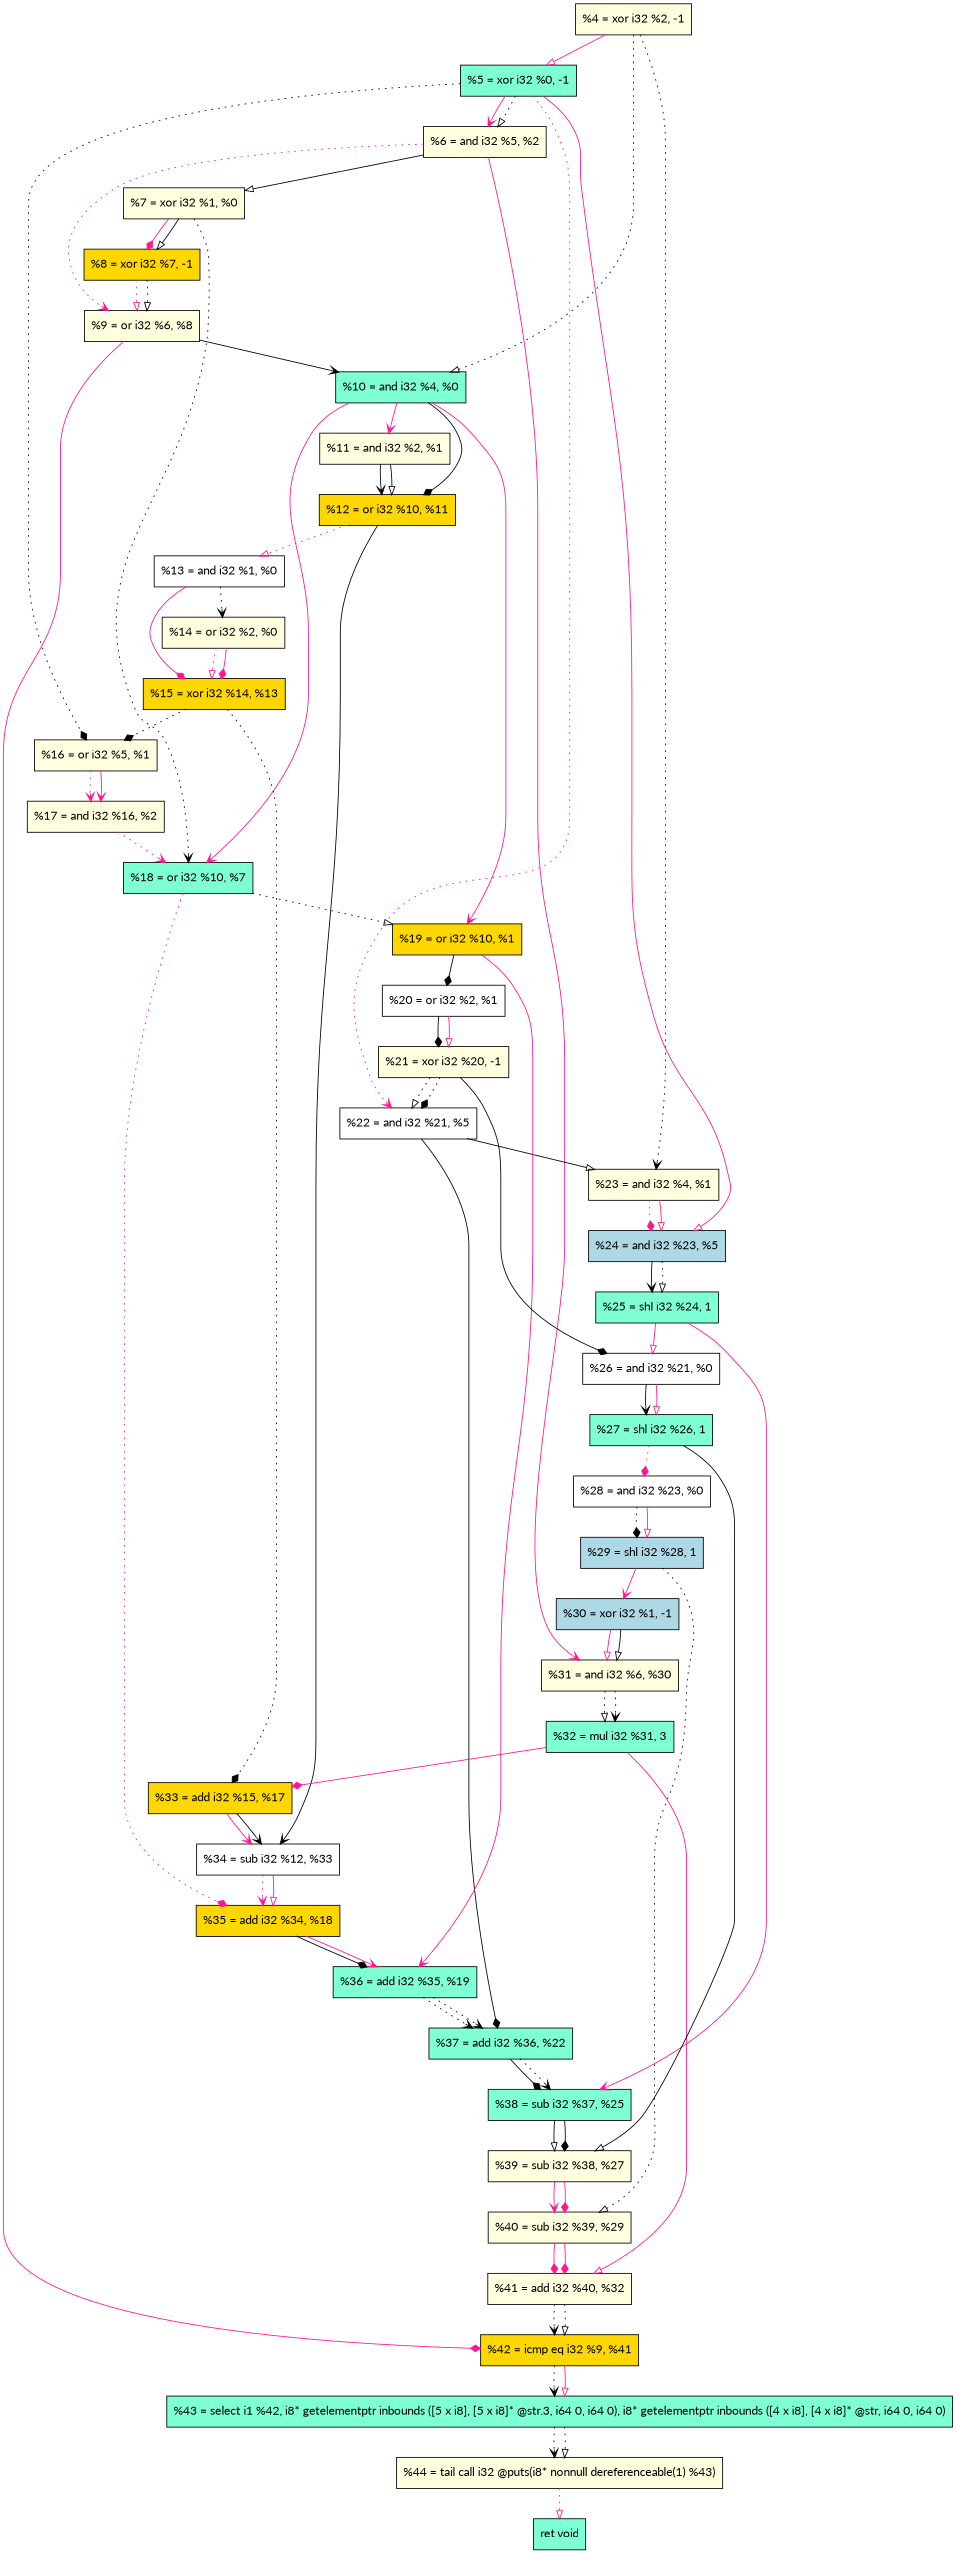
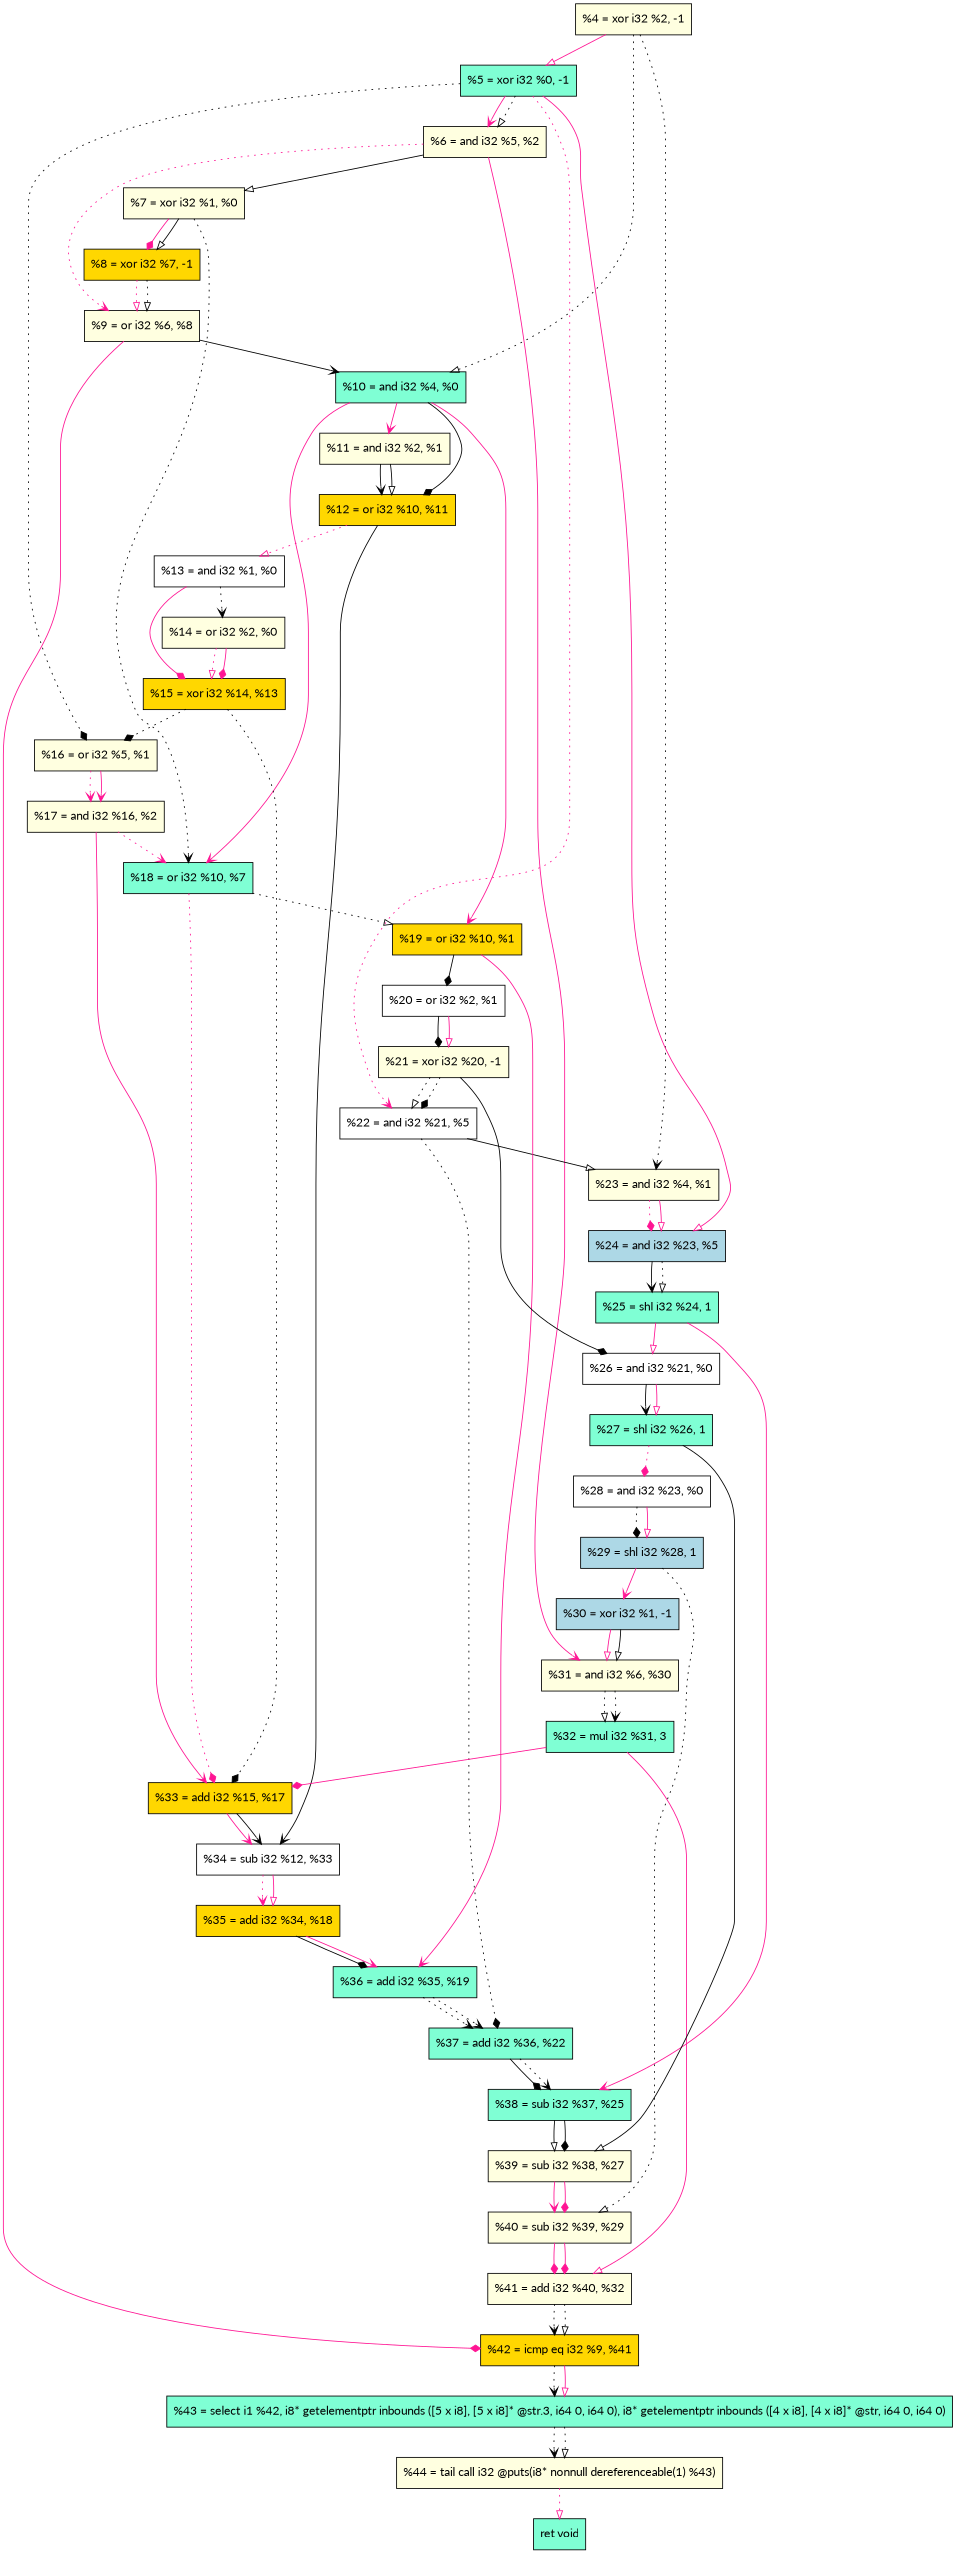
edge "%17 = and i32 %16, %2" -> "%33 = add i32 %15, %17": added
edge "%18 = or i32 %10, %7" -> "%35 = add i32 %34, %18": now "%18 = or i32 %10, %7" -> "%33 = add i32 %15, %17"
edge "%22 = and i32 %21, %5" -> "%37 = add i32 %36, %22": style solid -> dotted
